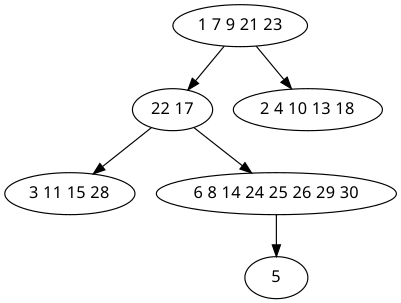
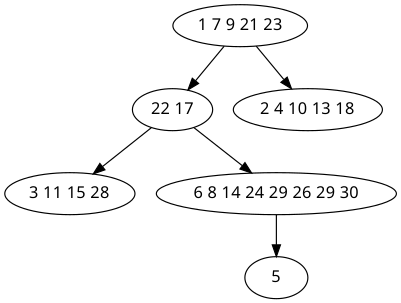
node "6 8 14 24 25 26 29 30": label "6 8 14 24 25 26 29 30" -> "6 8 14 24 29 26 29 30"
